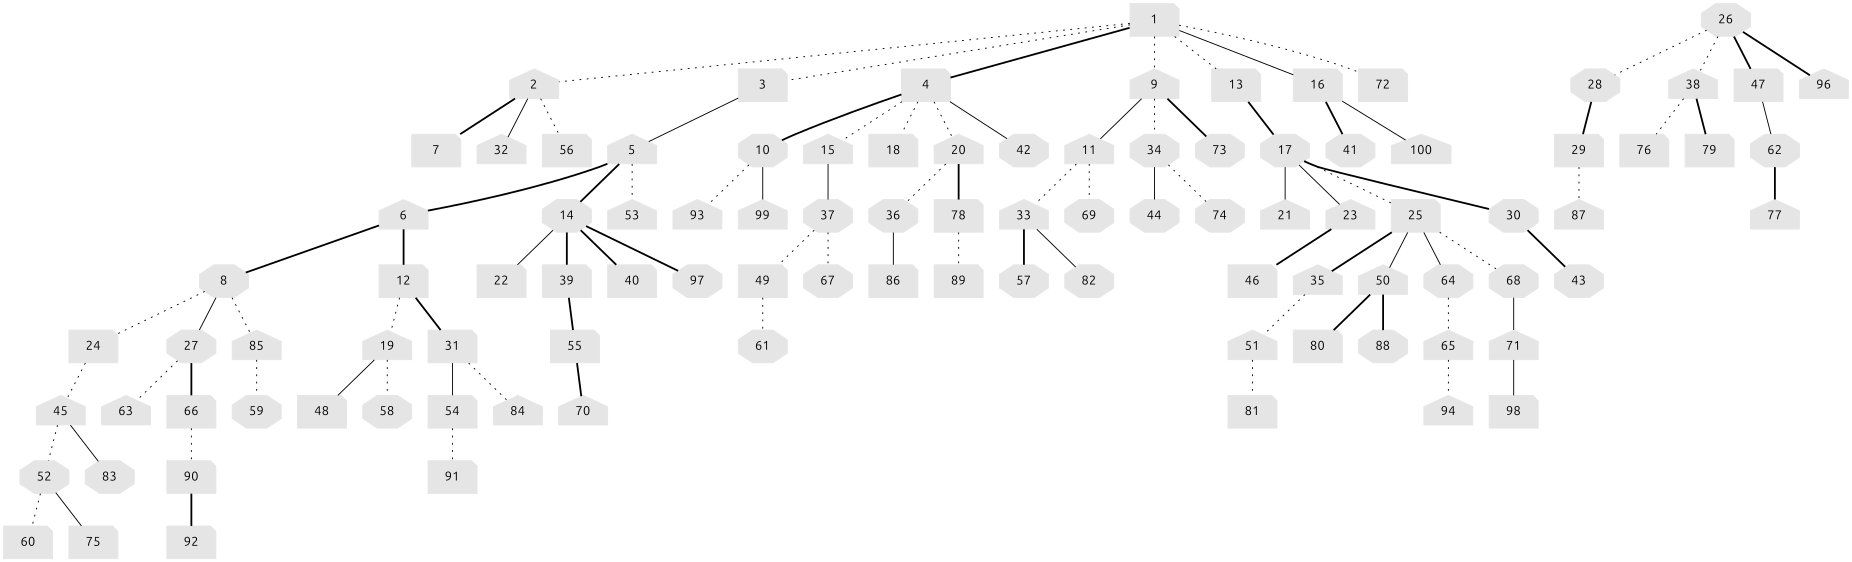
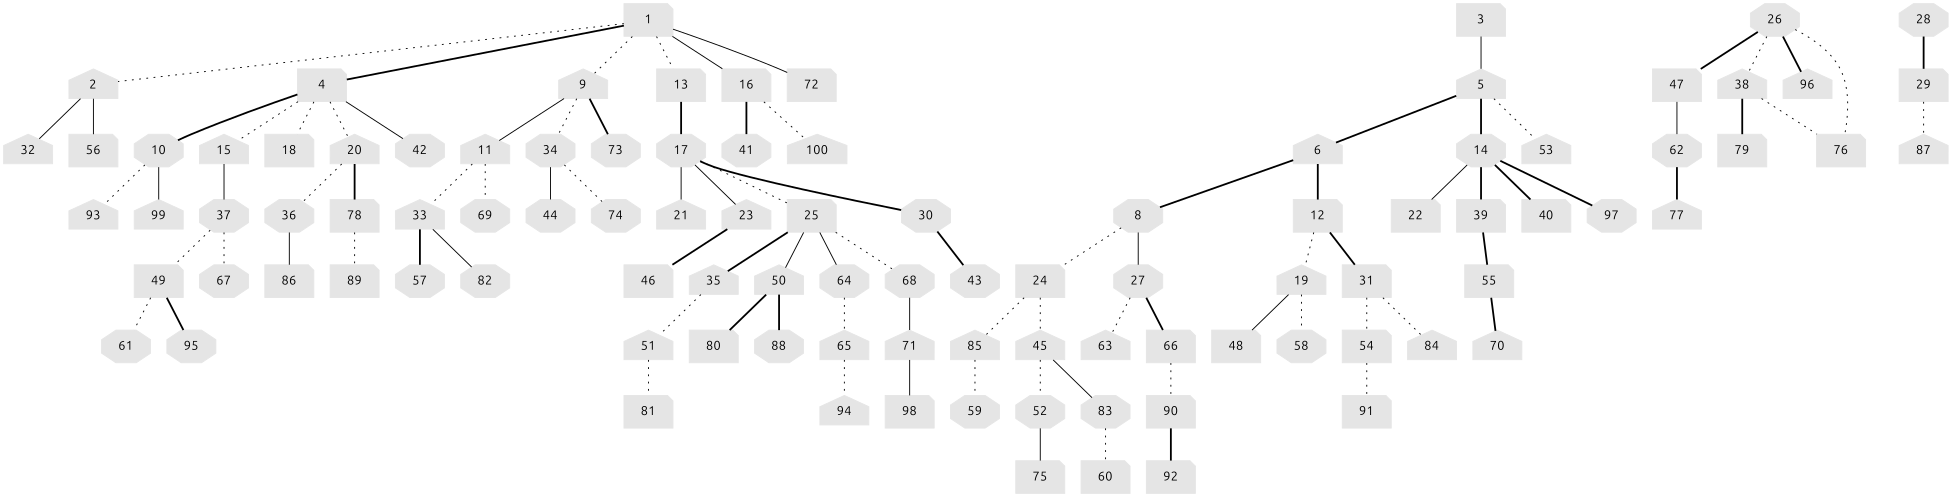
edge "1" -- "72": style dotted -> solid
edge "1" -- "3": removed
edge "26" -- "28": now "26" -- "76"
edge "2" -- "56": style dotted -> solid
edge "16" -- "100": style solid -> dotted
node "7": removed
edge "8" -- "85": now "24" -- "85"
node "95": added
edge "31" -- "54": style solid -> dotted
edge "52" -- "60": now "83" -- "60"
